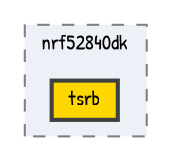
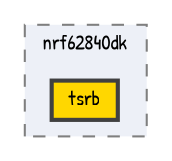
cluster "nrf52840dk": label "nrf52840dk" -> "nrf62840dk"
